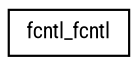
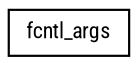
node "fcntl_fcntl": label "fcntl_fcntl" -> "fcntl_args"
